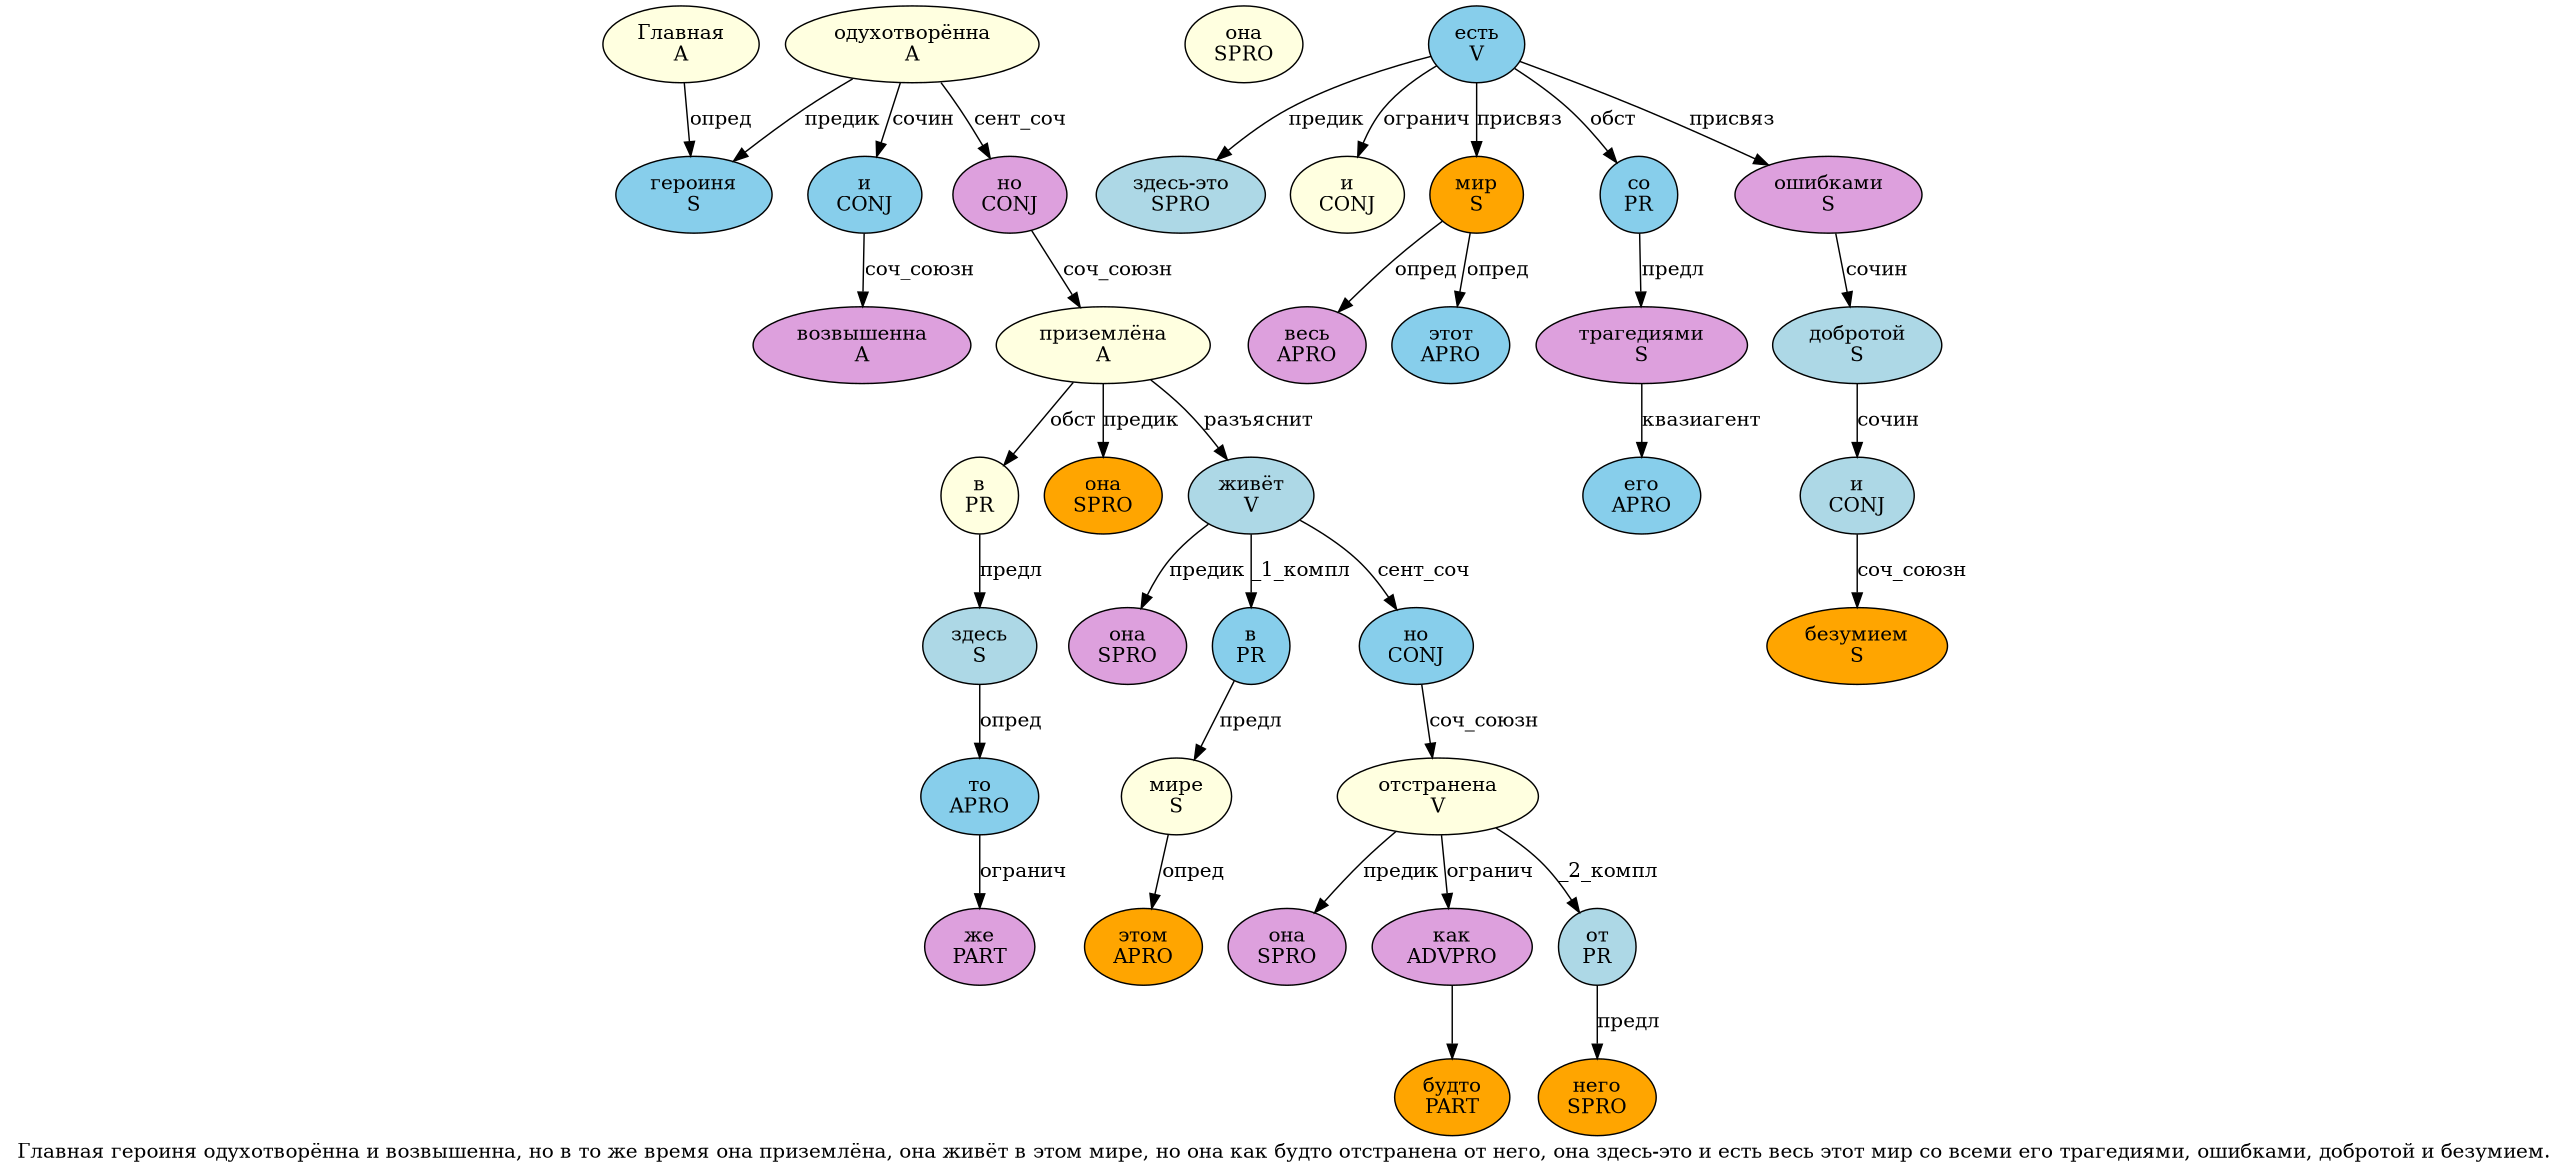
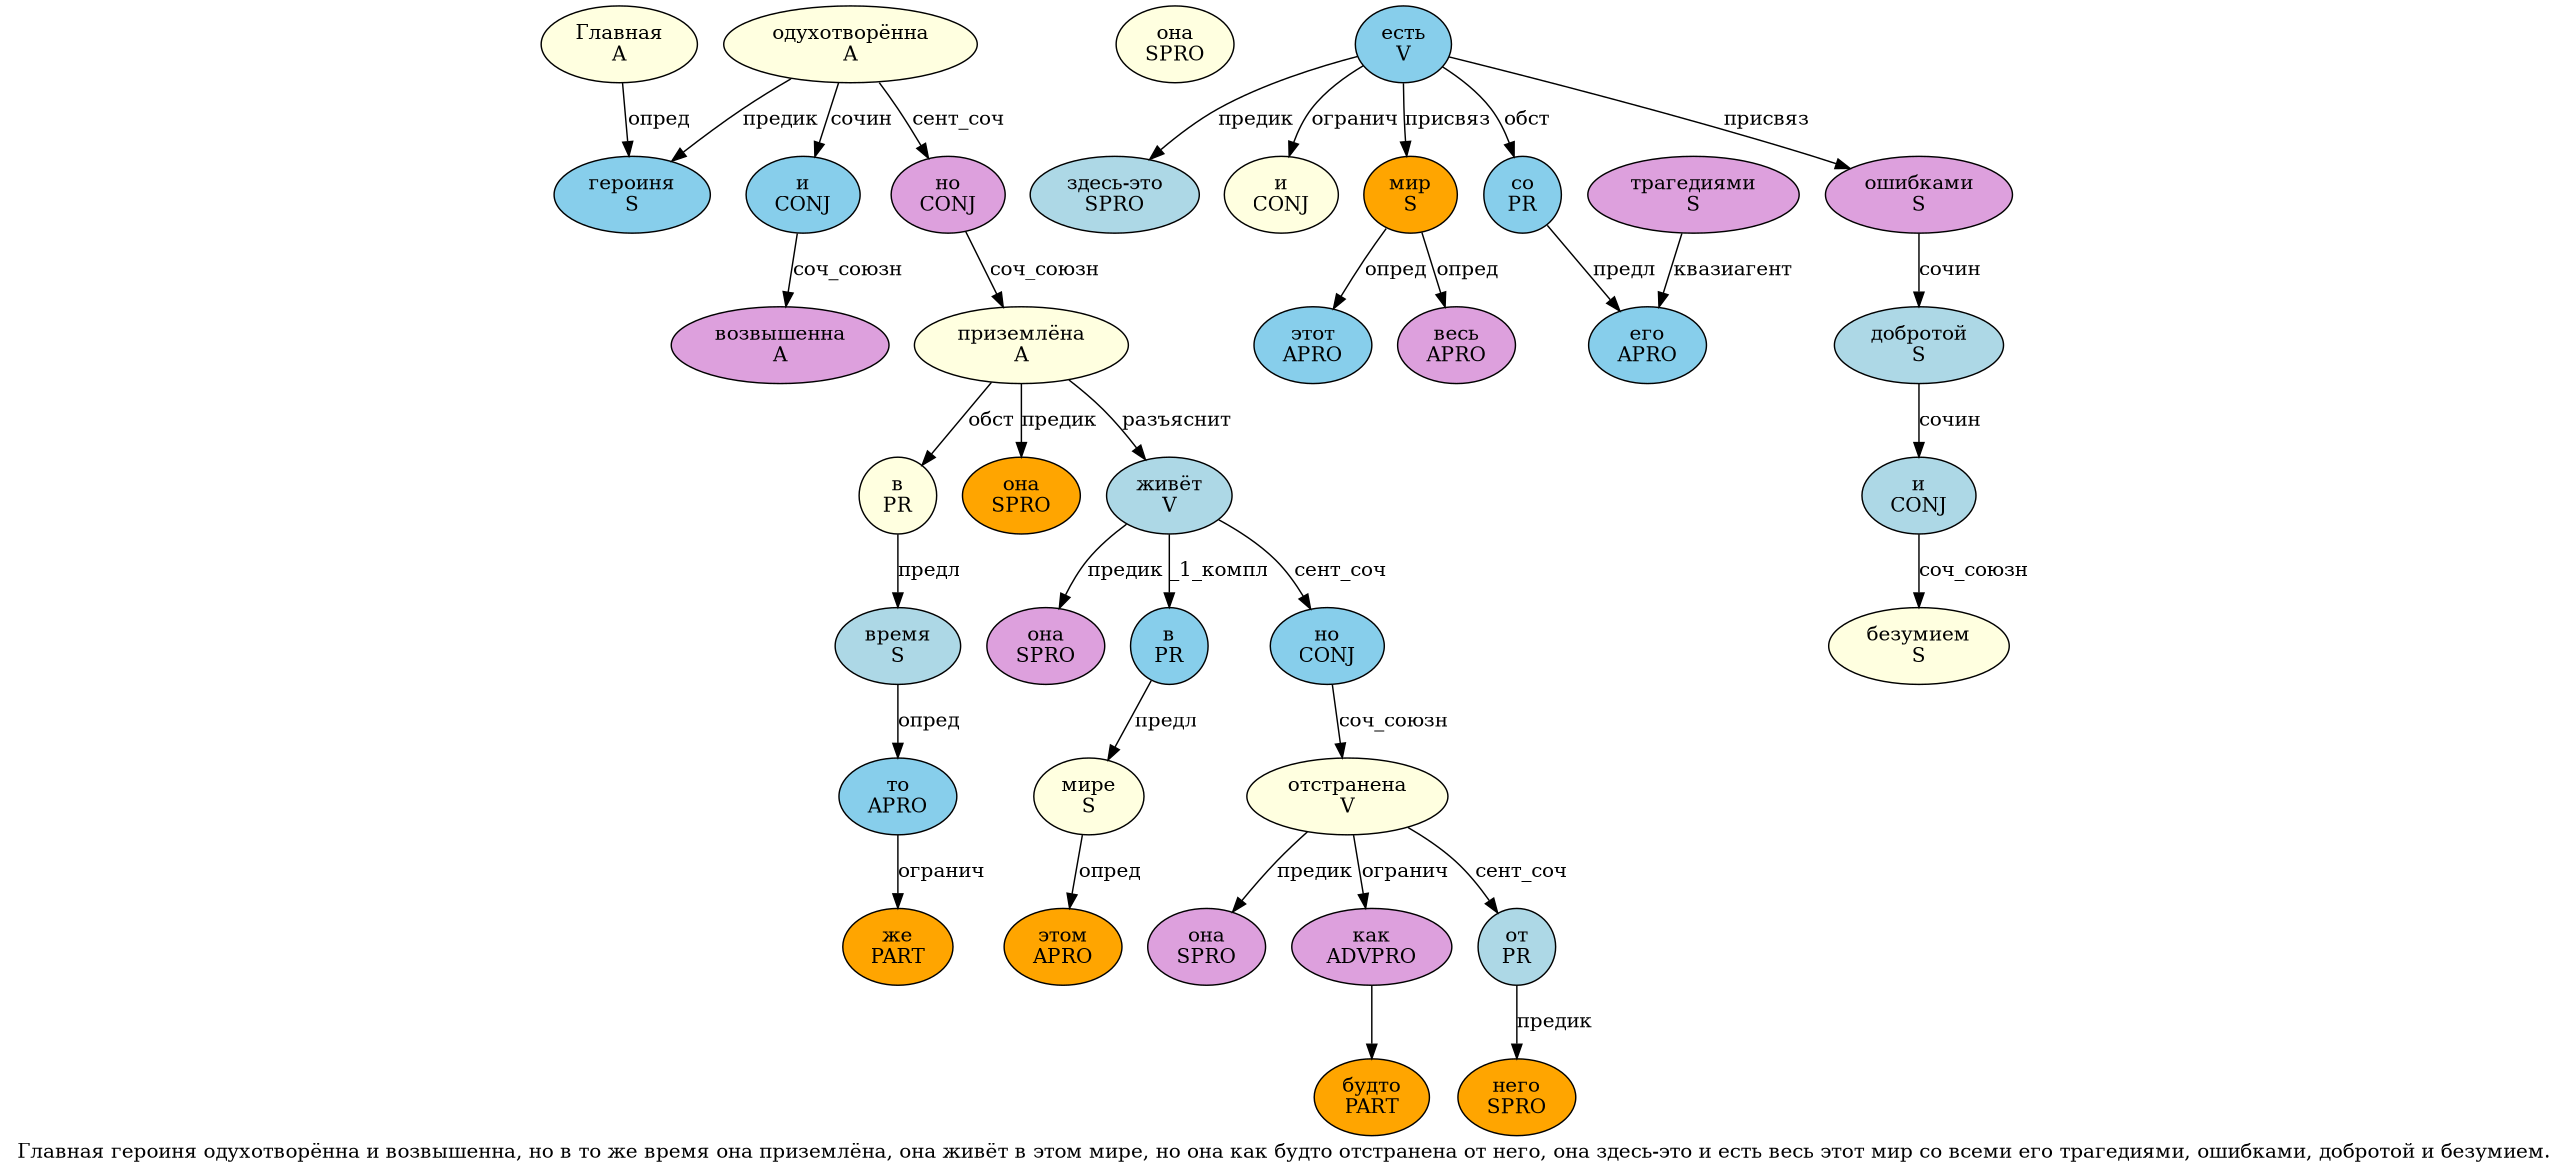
edge "со PR" -> "трагедиями S": now "со PR" -> "его APRO"
node "здесь S": label "здесь S" -> "время S"
node "безумием S": fillcolor orange -> lightyellow
edge "отстранена V" -> "от PR": label "_2_компл" -> "сент_соч"
node "же PART": fillcolor plum -> orange
edge "от PR" -> "него SPRO": label "предл" -> "предик"
